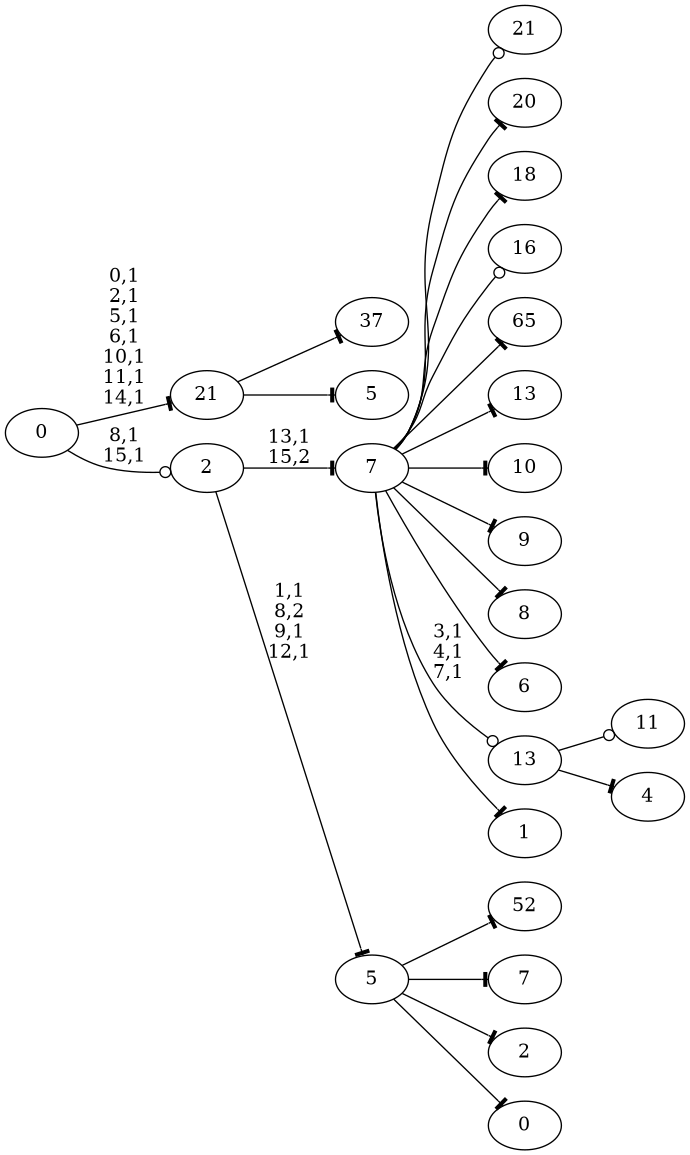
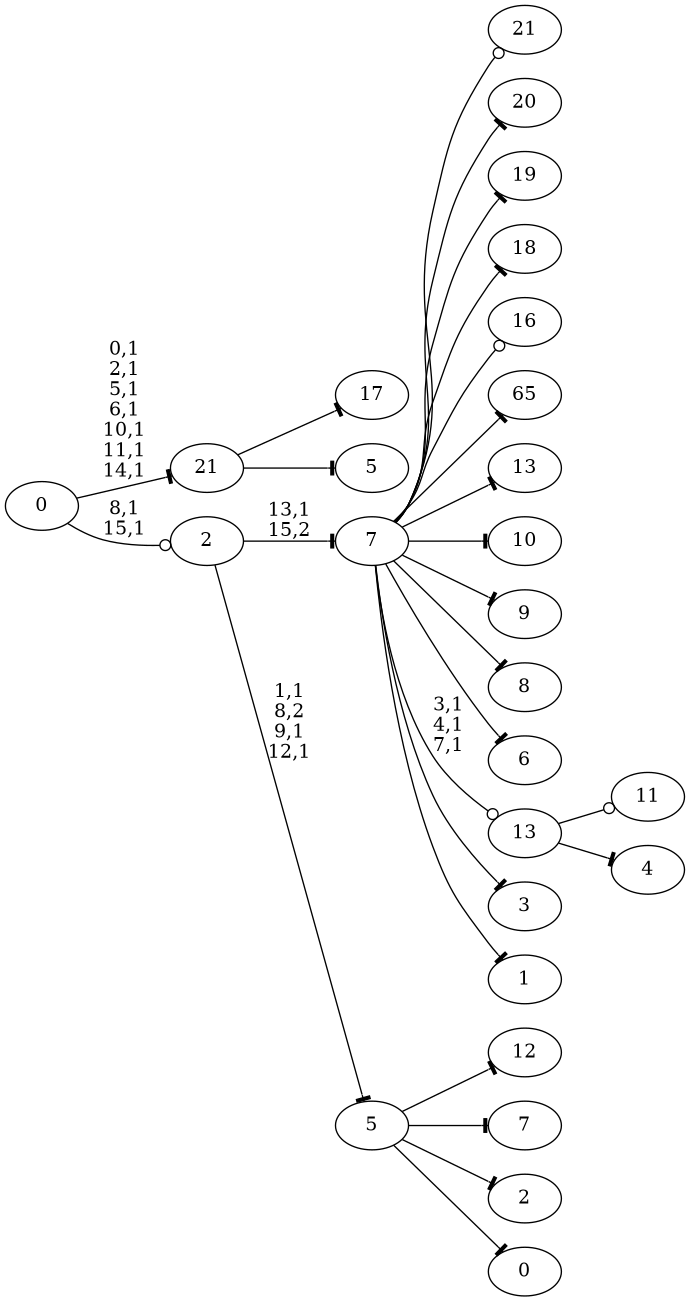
node "19": added
node "37": label "37" -> "17"
node "52": label "52" -> "12"
node "3": added
